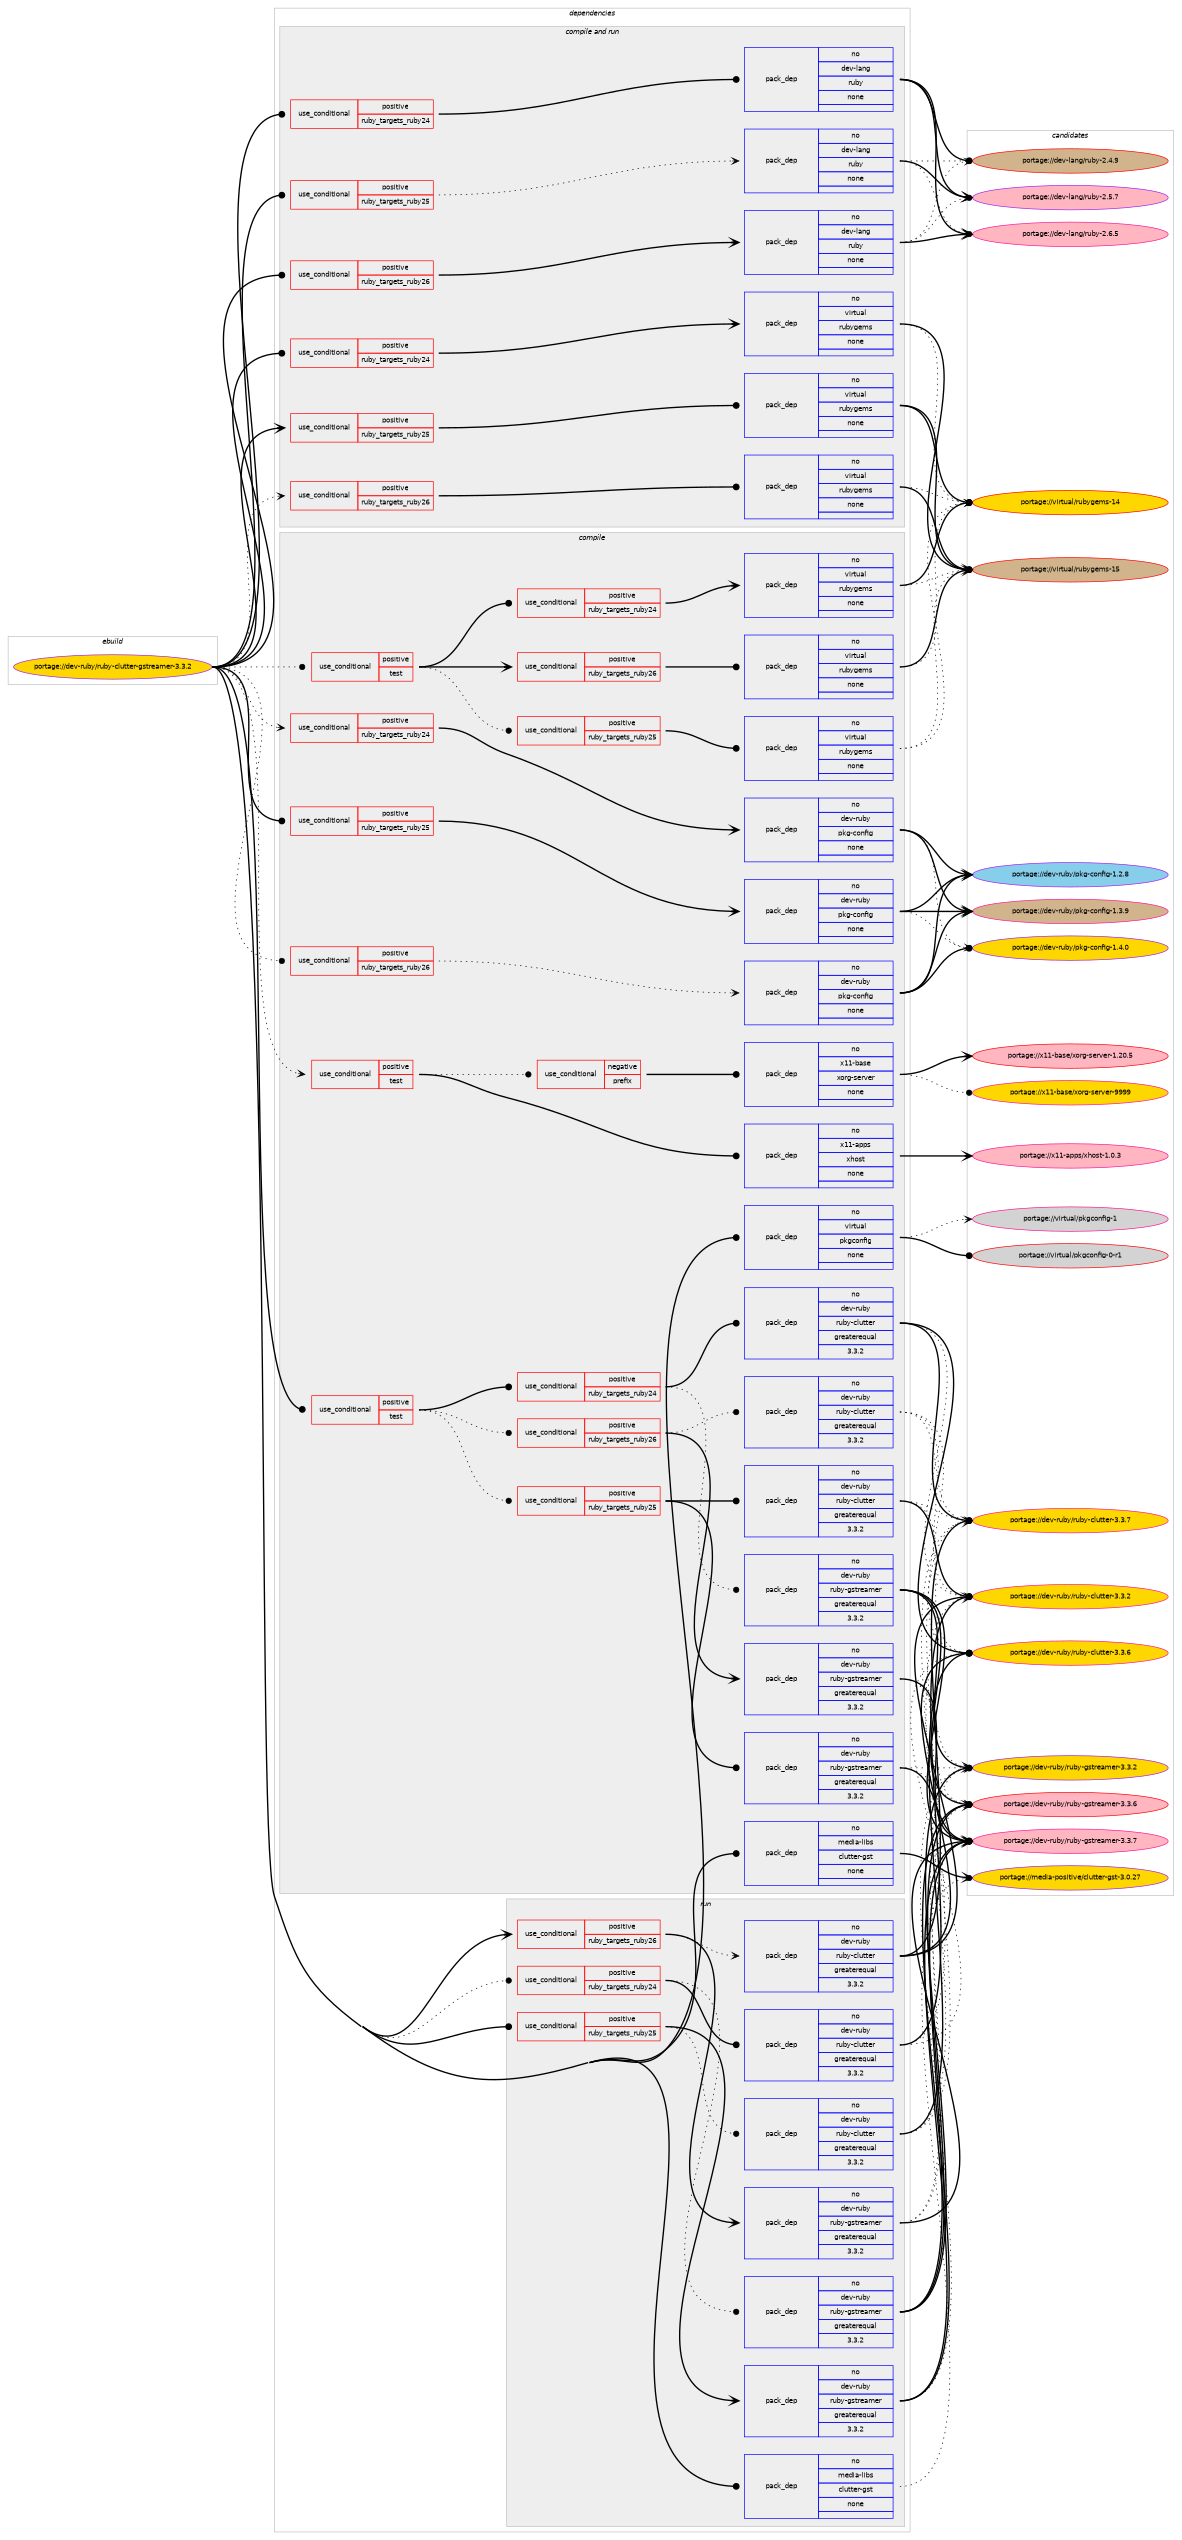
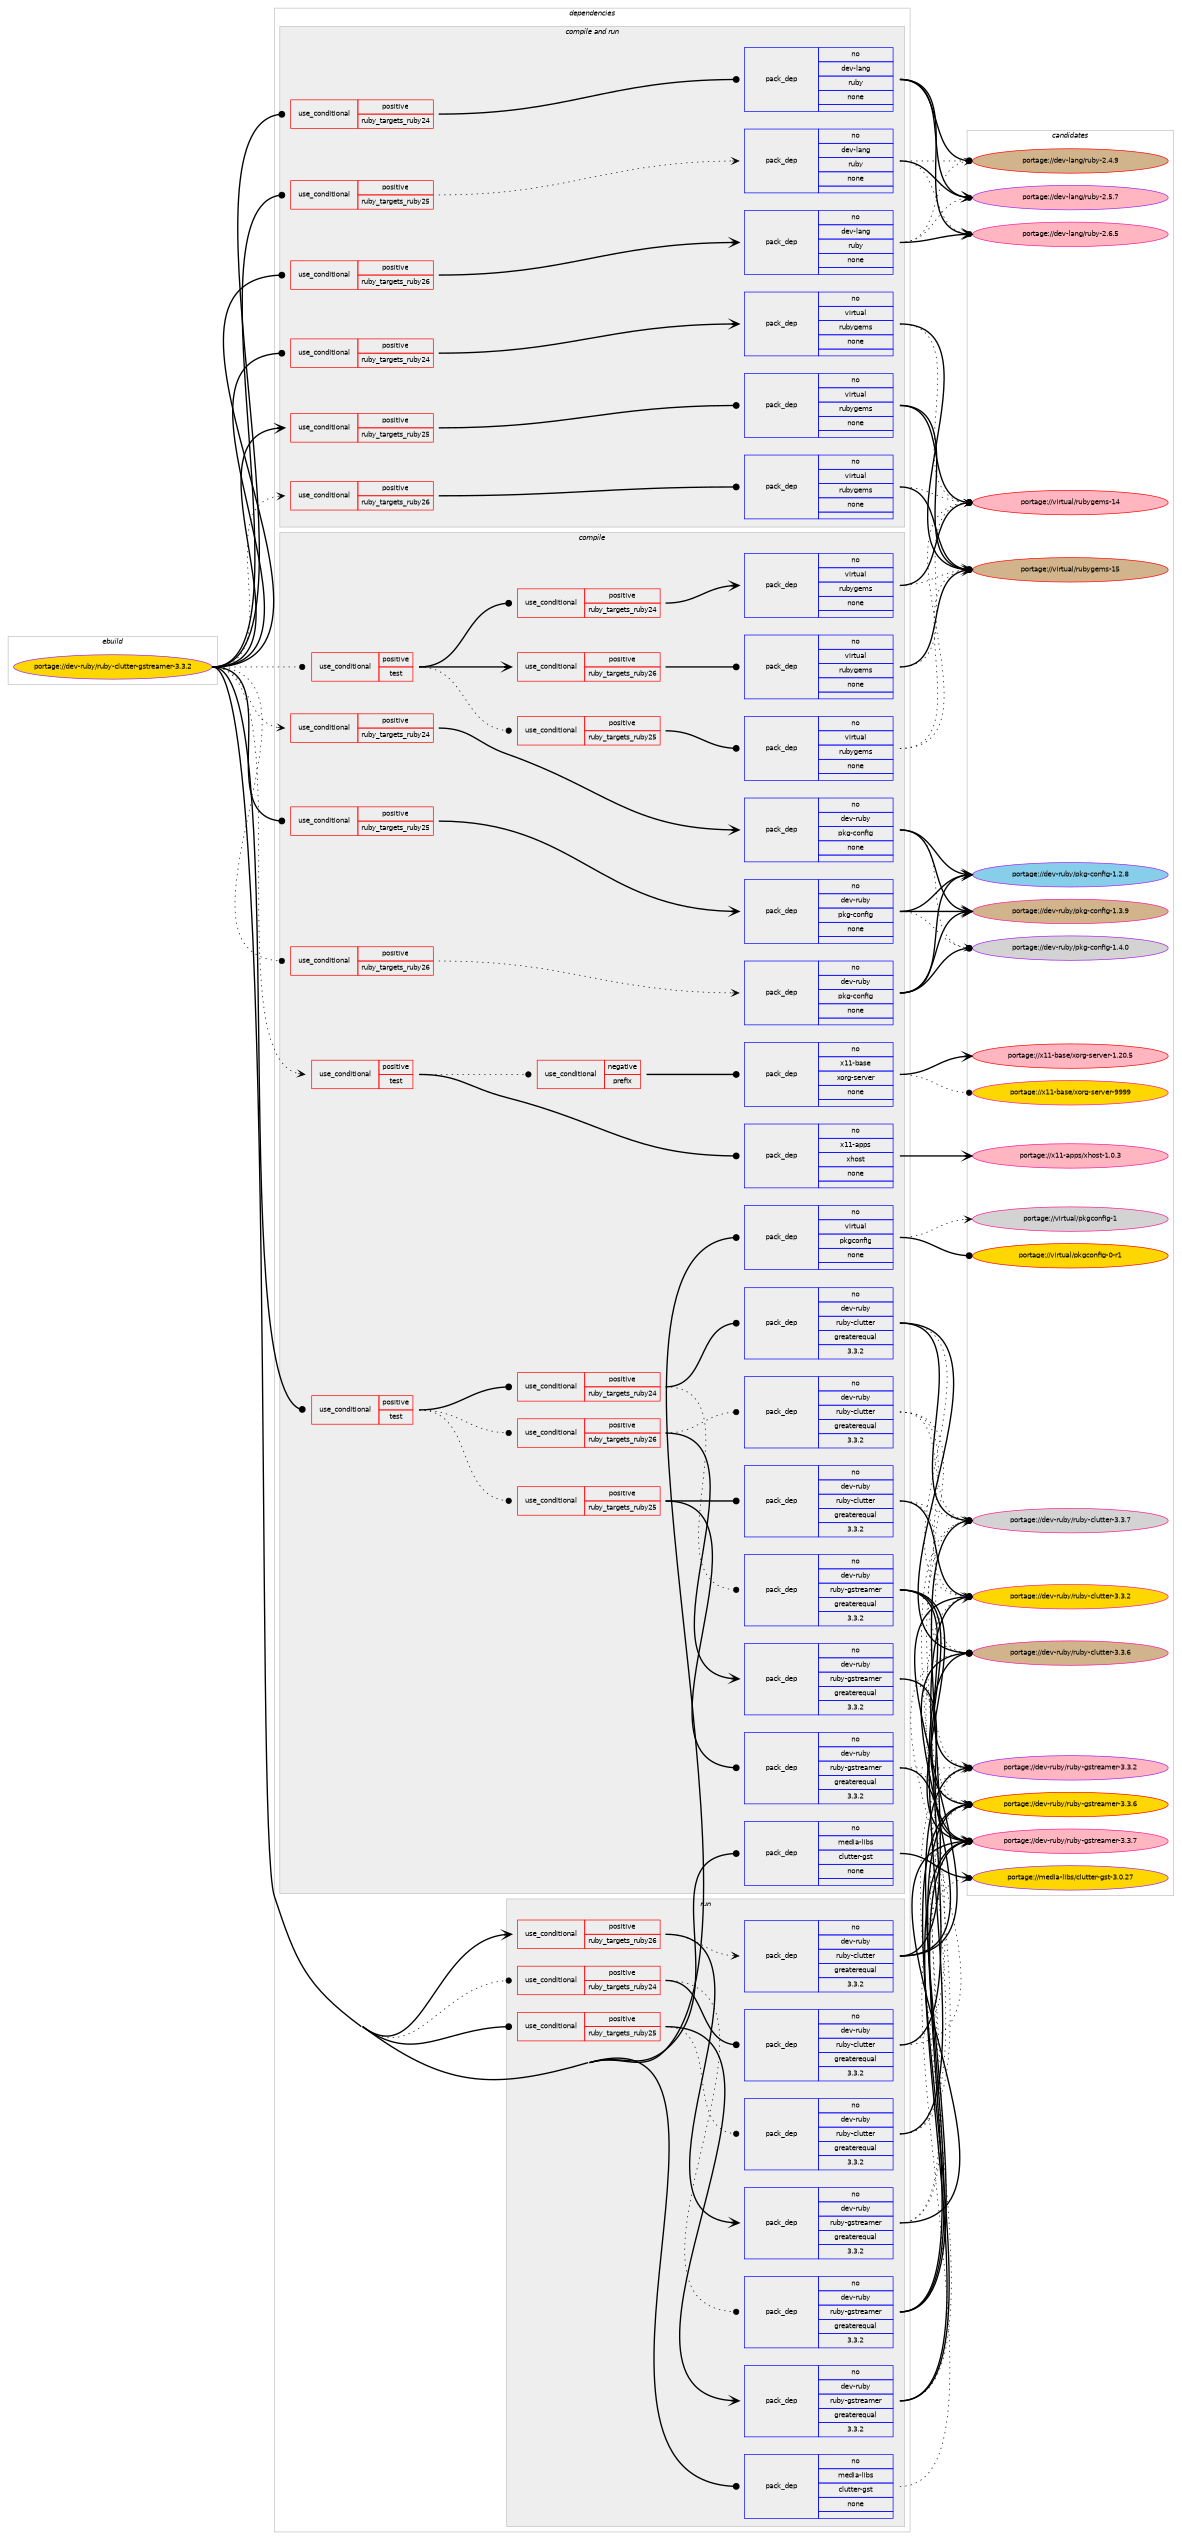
node "portage://virtual/rubygems-14": fillcolor gold -> lightpink
node "portage://dev-ruby/pkg-config-1.4.0": fillcolor gold -> lightgrey
node "portage://virtual/pkgconfig-0-r1": fillcolor lightgrey -> gold
node "portage://dev-ruby/ruby-clutter-3.3.7": fillcolor gold -> lightgrey
node "portage://dev-ruby/ruby-clutter-3.3.6": fillcolor gold -> tan
node "portage://dev-ruby/ruby-gstreamer-3.3.2": fillcolor gold -> lightpink
node "portage://dev-ruby/ruby-gstreamer-3.3.6": fillcolor lightpink -> gold
node "portage://media-positive/clutter-gst-3.0.27": label "portage://media-positive/clutter-gst-3.0.27" -> "portage://media-libs/clutter-gst-3.0.27"
